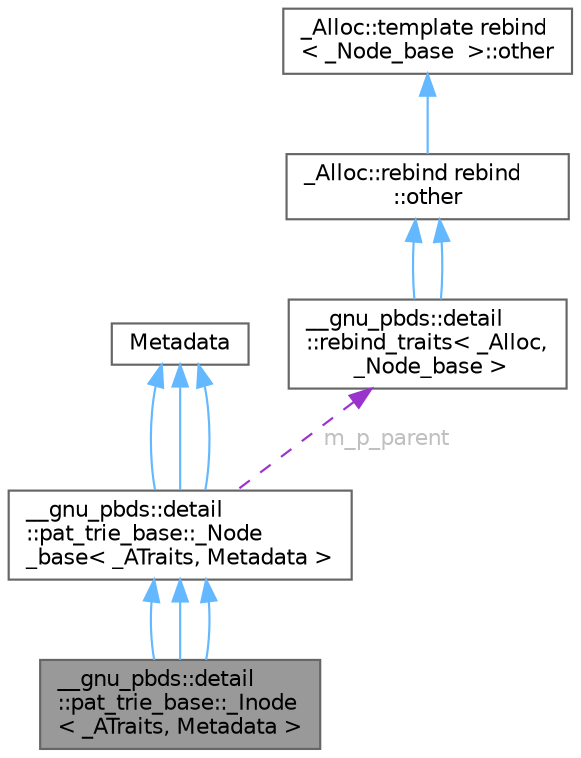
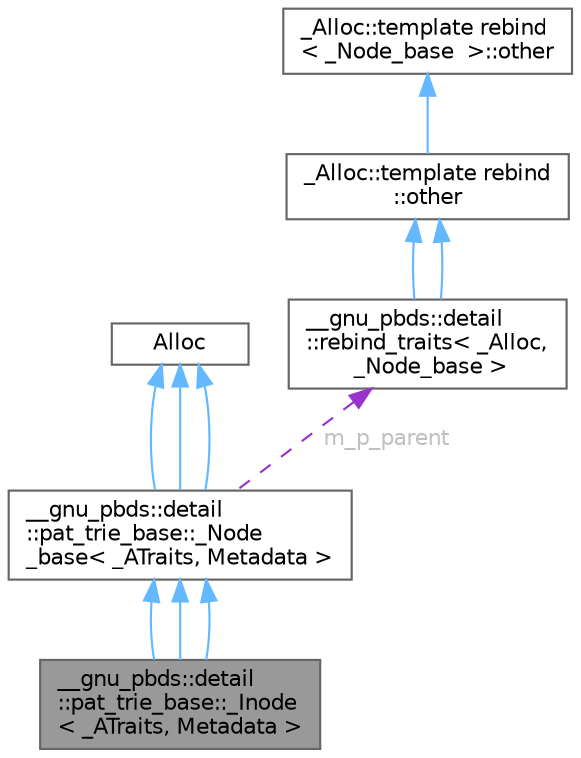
node "_Alloc::rebind rebind ::other": label "_Alloc::rebind rebind ::other" -> "_Alloc::template rebind ::other"
node "Metadata": label "Metadata" -> "Alloc"
